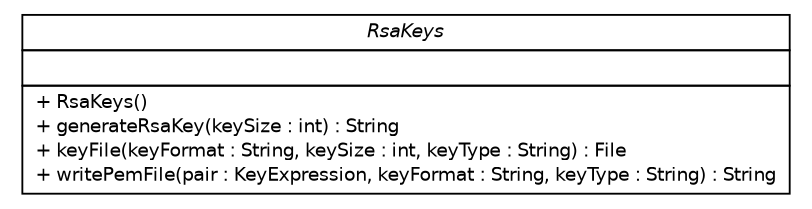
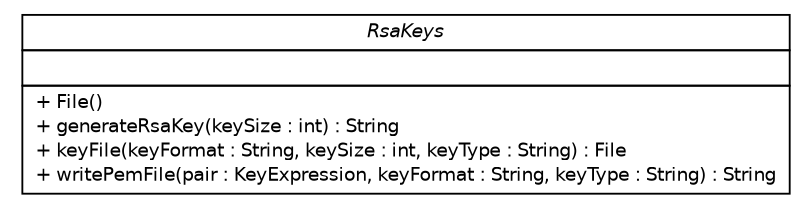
node "RsaKeys": text "+ RsaKeys()" -> "+ File()"
